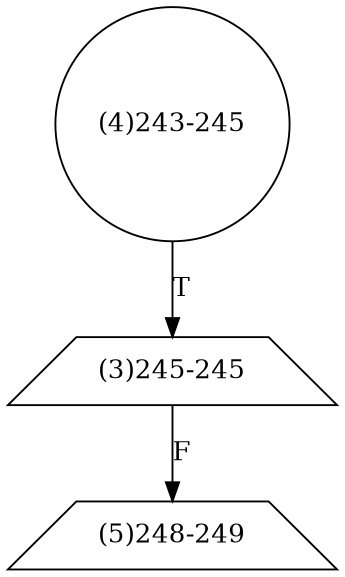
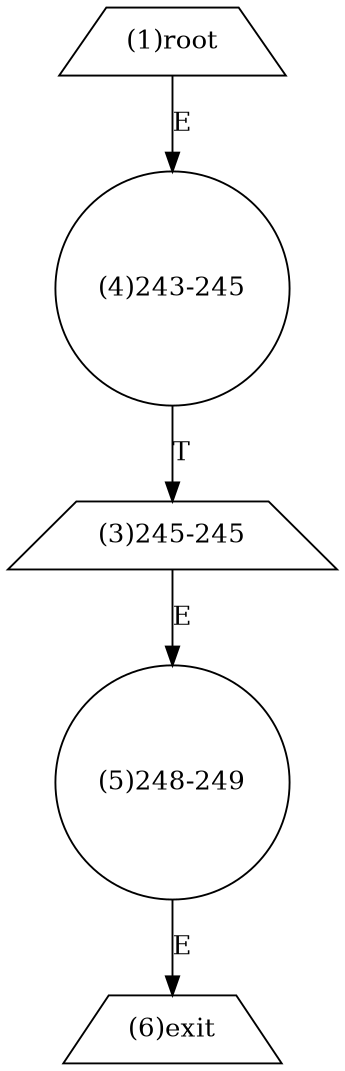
node "(1)root": added
edge "(3)245-245" -> "(5)248-249": label "F" -> "E"
node "(5)248-249": shape trapezium -> circle
node "(6)exit": added
